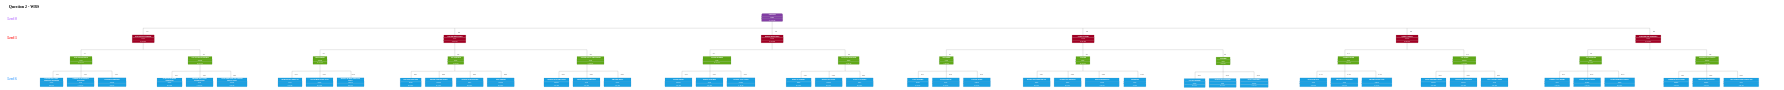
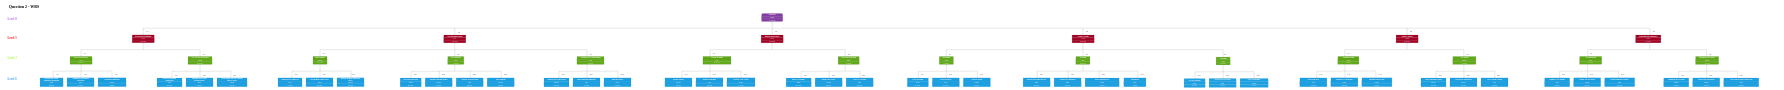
node "Level 2": added
